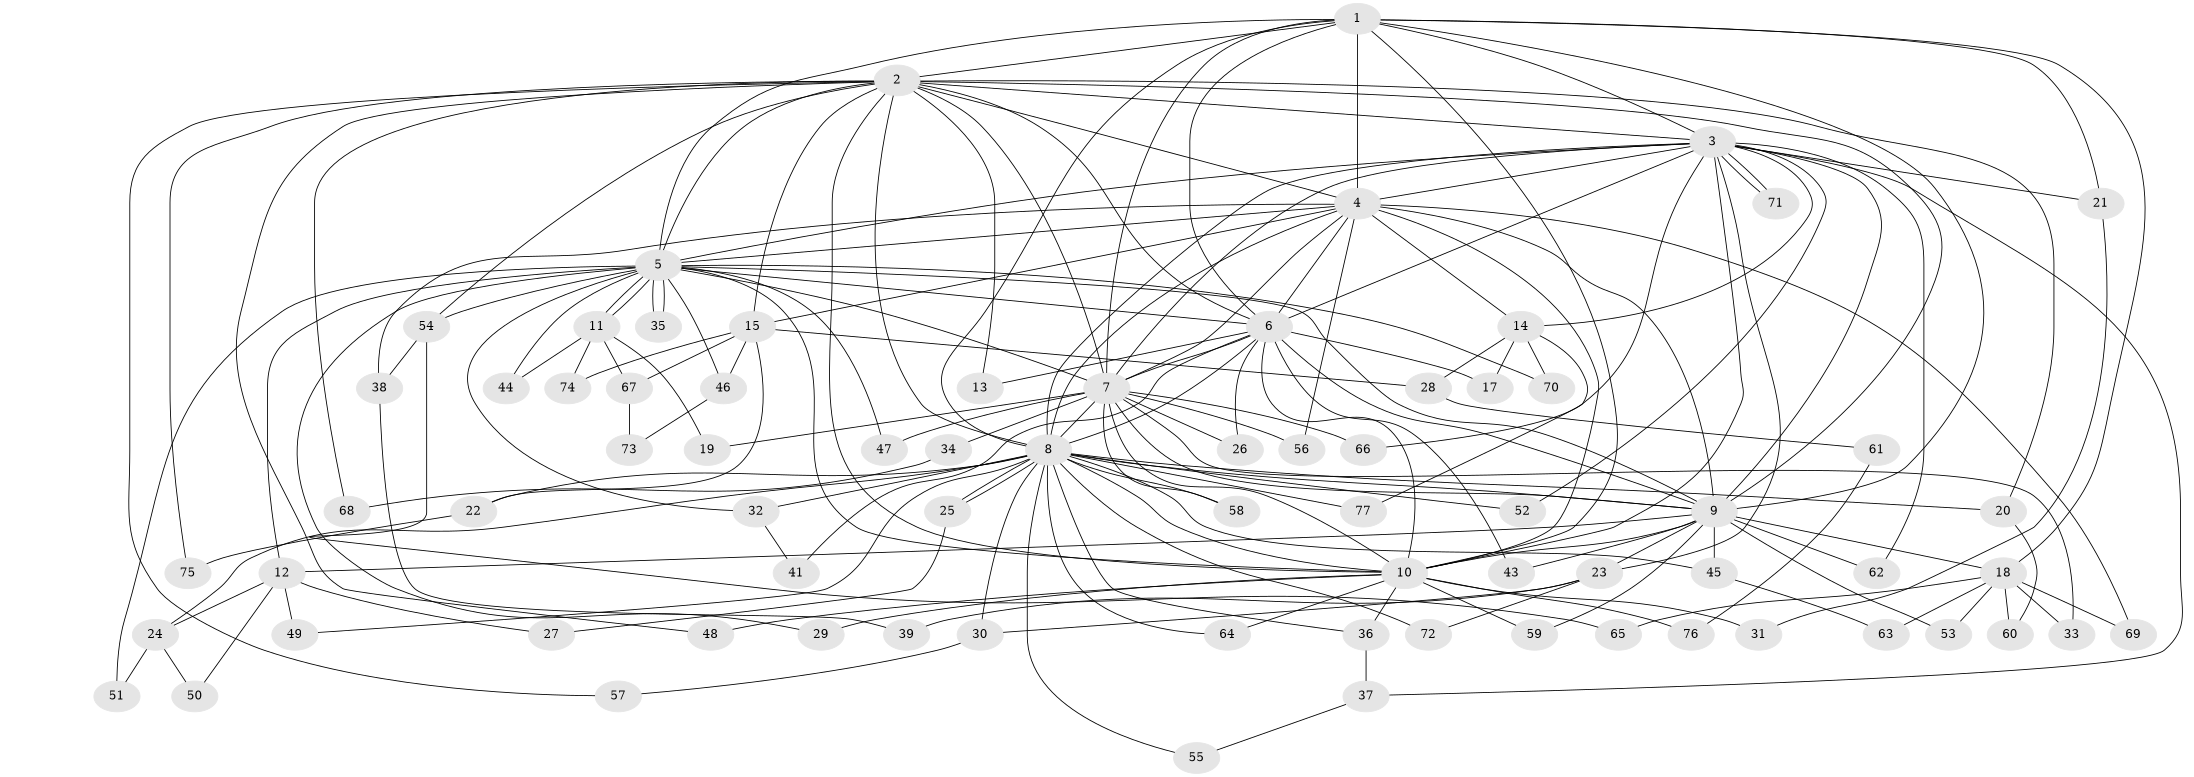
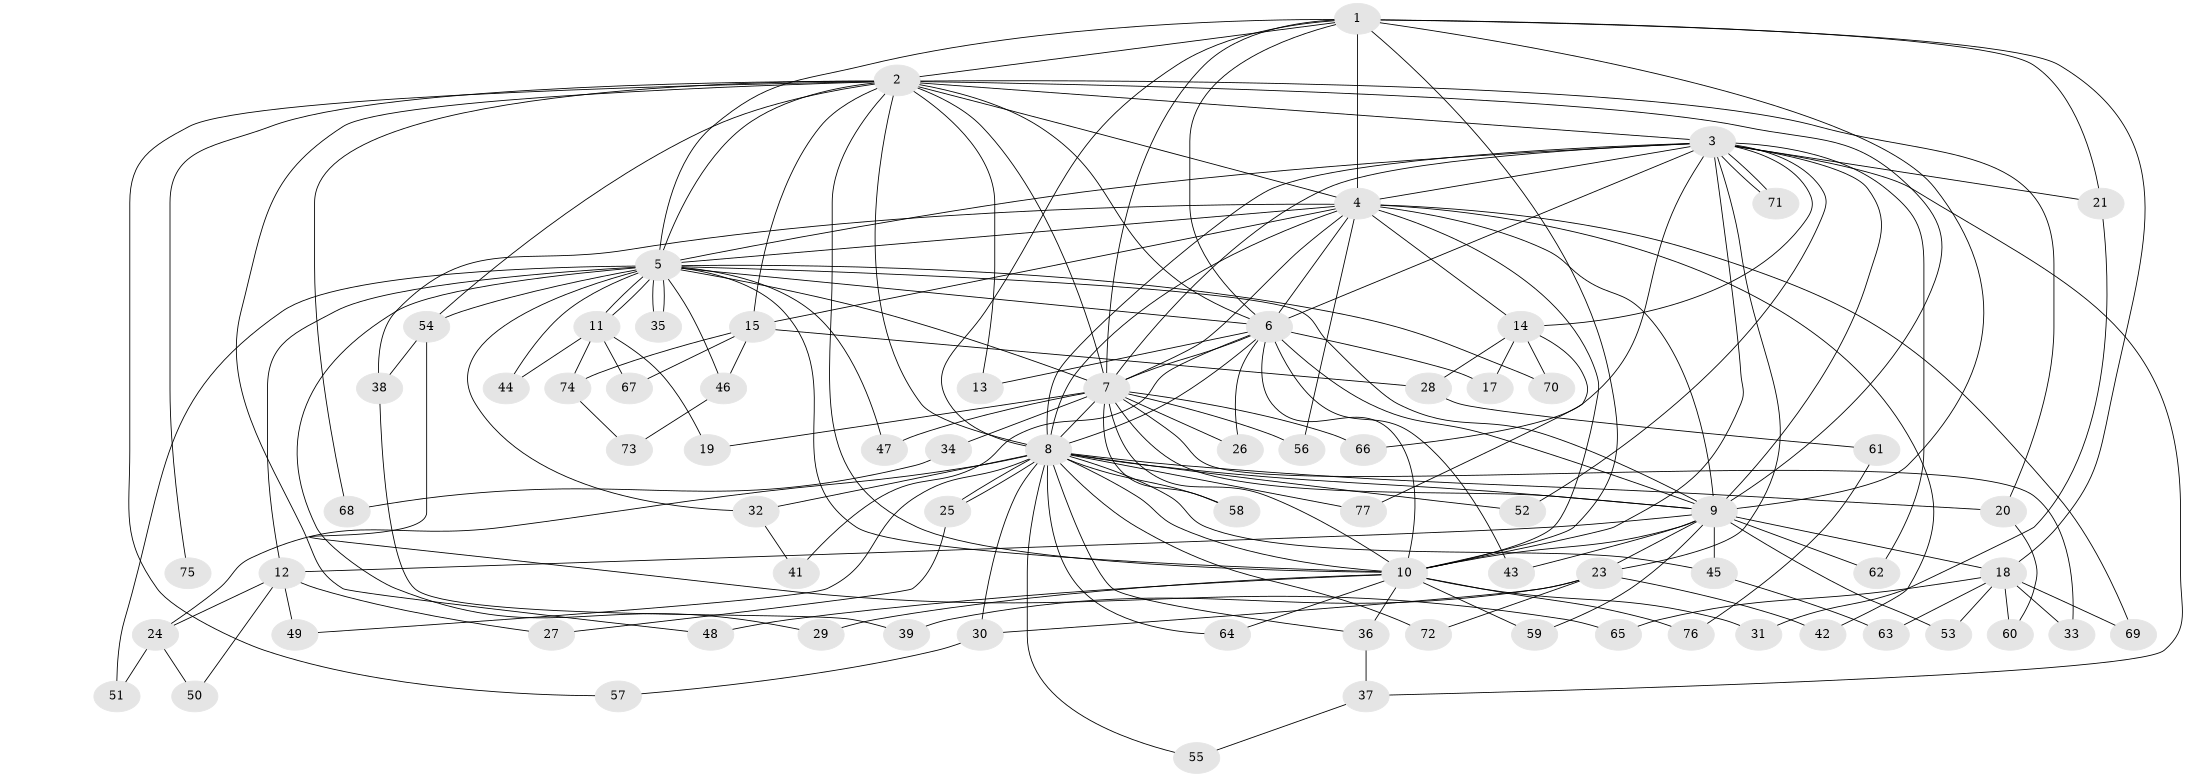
edge "1" -- "3": removed
edge "67" -- "73": now "74" -- "73"
node "22": removed
node "42": added
